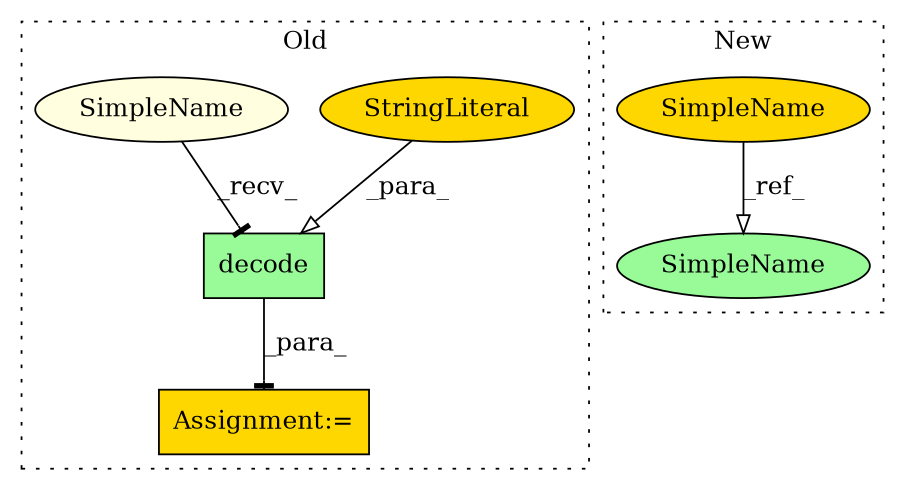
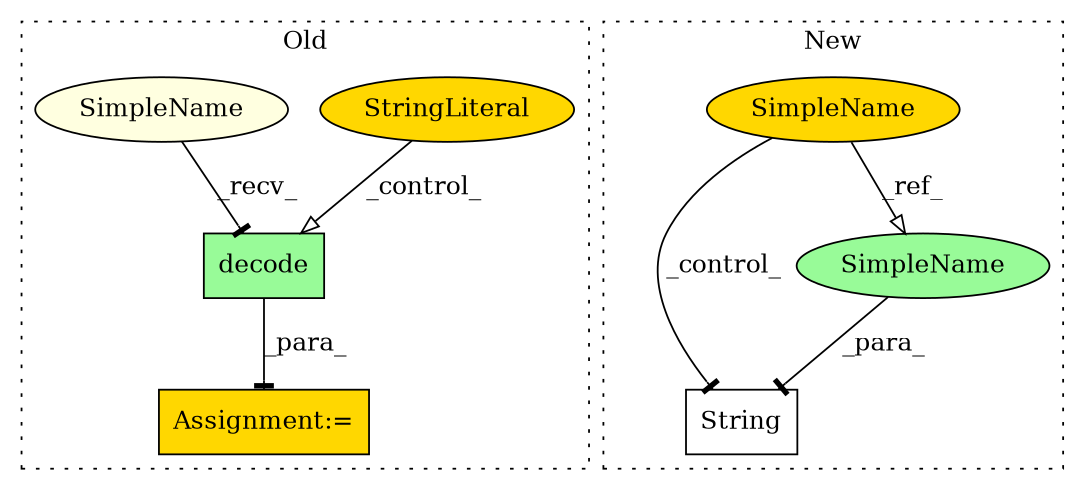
edge "StringLiteral" -> "decode": label "_para_" -> "_control_"
node "String": added
